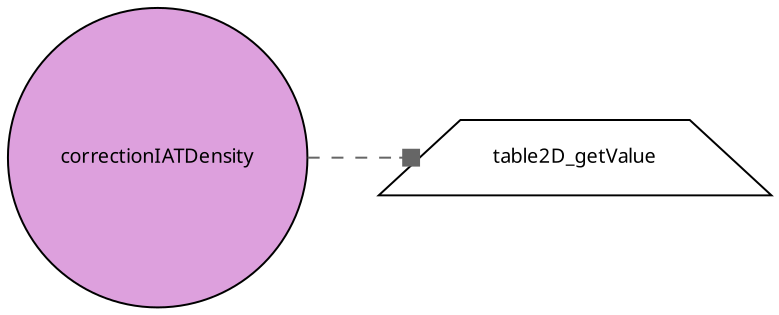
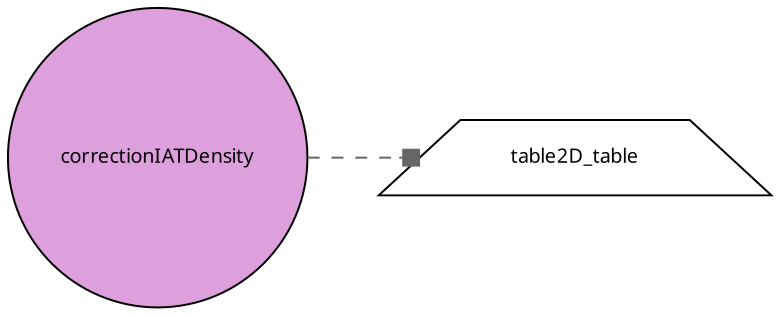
node "table2D_getValue": label "table2D_getValue" -> "table2D_table"
